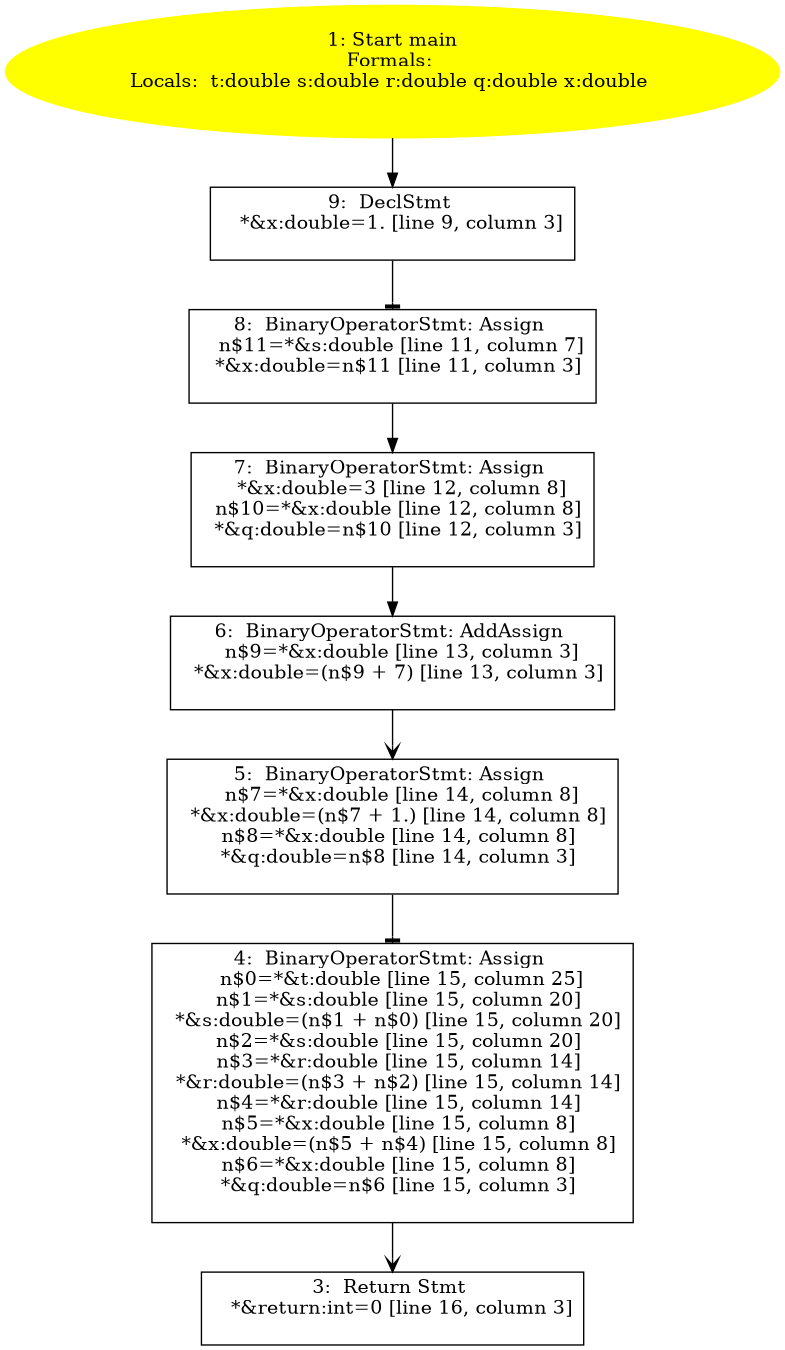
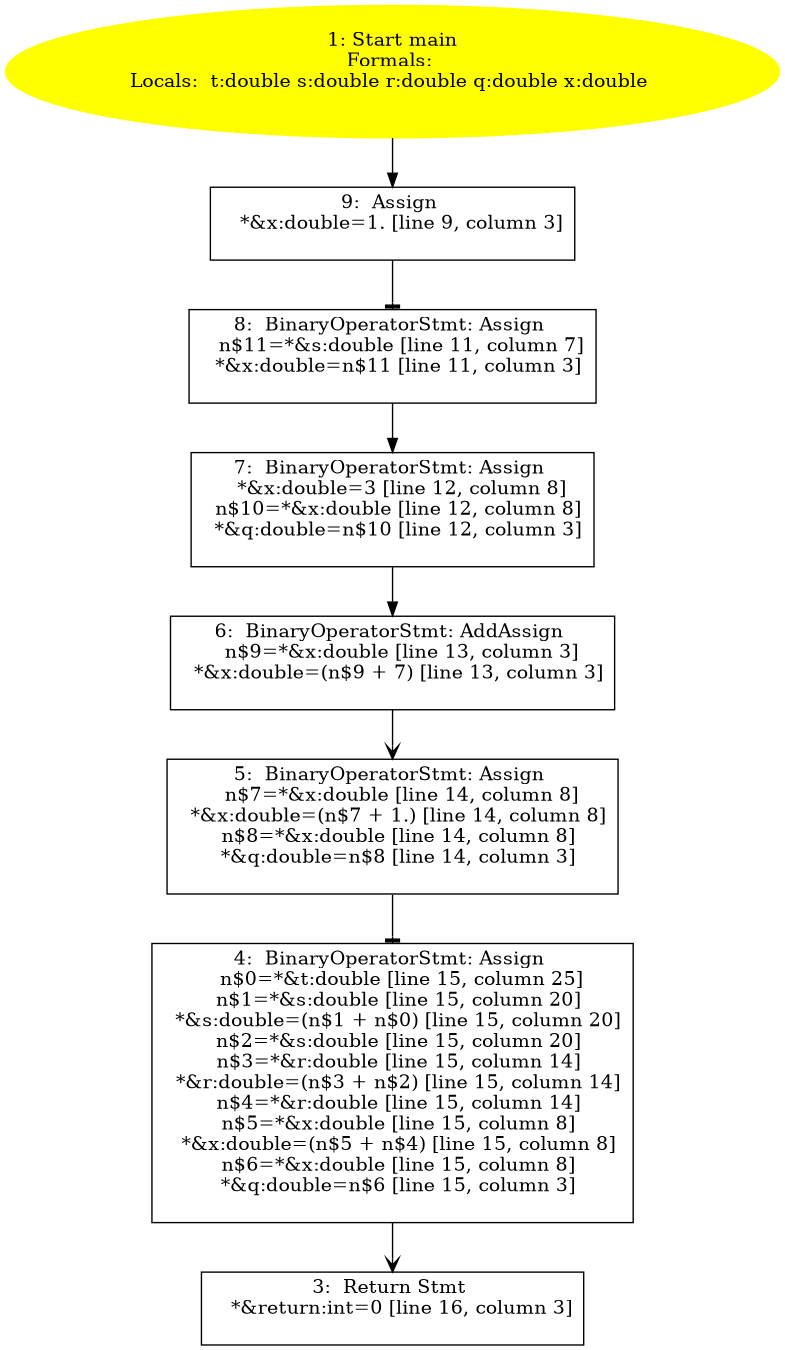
node "9:  DeclStmt *&x:double=1. [line 9, column 3]": label "9:  DeclStmt *&x:double=1. [line 9, column 3]" -> "9:  Assign *&x:double=1. [line 9, column 3]"
